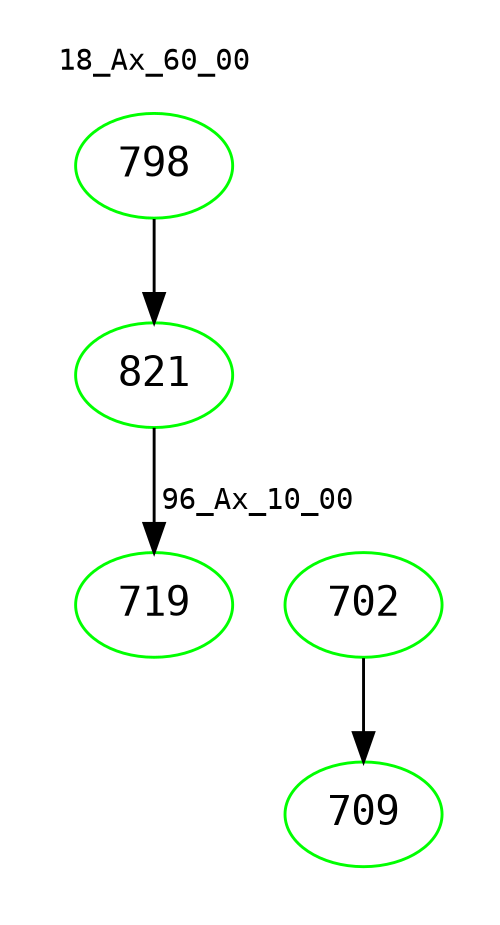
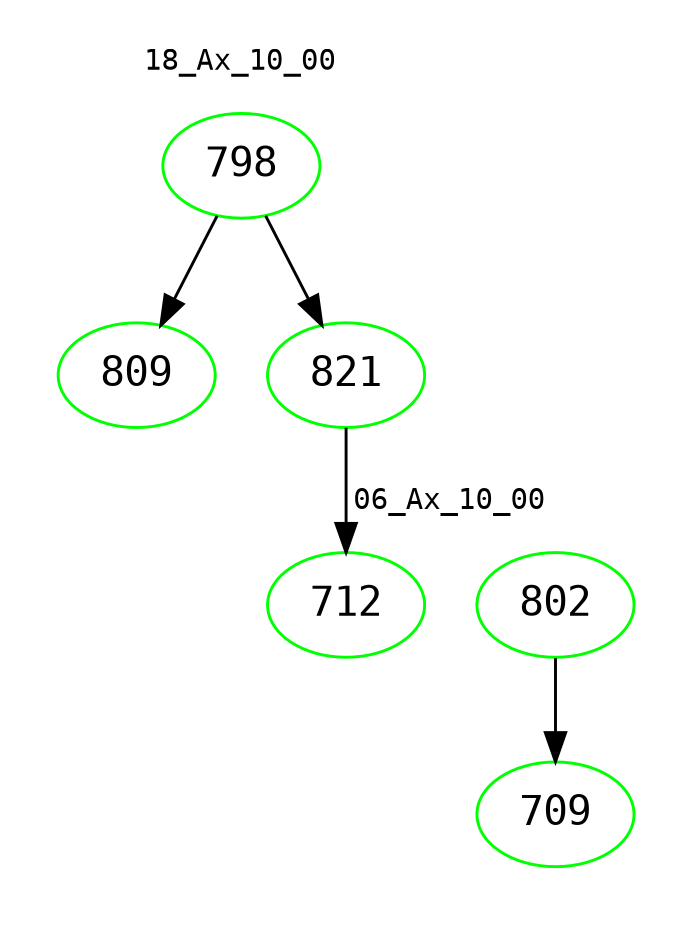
cluster "18_Ax_60_00": label "18_Ax_60_00" -> "18_Ax_10_00"
node "809": added
cluster "96_Ax_10_00": label "96_Ax_10_00" -> "06_Ax_10_00"
node "719": label "719" -> "712"
node "702": label "702" -> "802"
